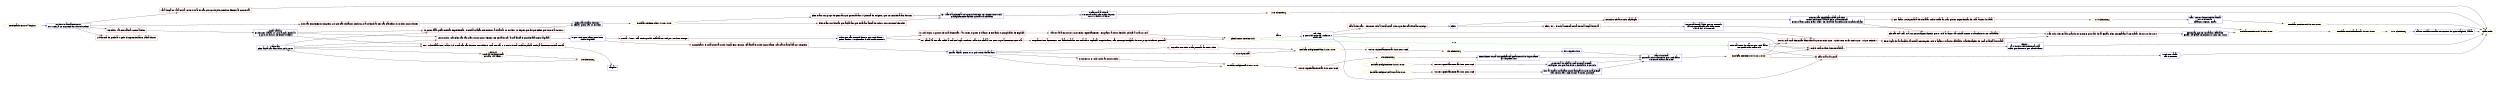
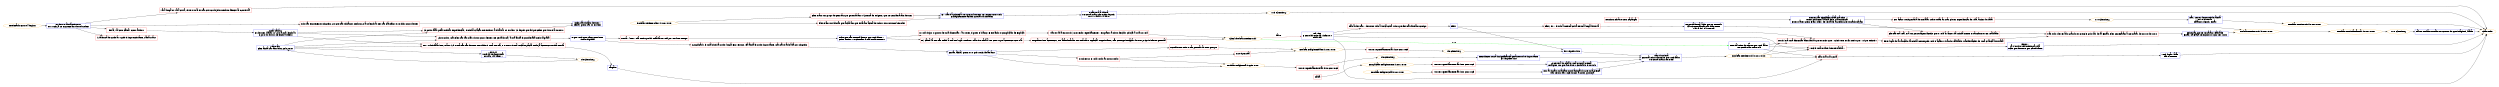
edge "Eles?" -> "Dominus Thrax e seus capangas": now "Eles?" -> "Eu respeito isso"
edge "Vocês não tinham deuses… Afinal, quem são os Orokin?" -> "Boolean LettieOrokin1 is now true.": removed
node "Acredito, vai com calma. Como assim?": label "Acredito, vai com calma. Como assim?" -> "Peraí, vai com calma. Como assim?"
node "Sua forma de quebrar o gelo é impressionante, sabia disso?": label "Sua forma de quebrar o gelo é impressionante, sabia disso?" -> "Sua forma de quebrar o gelo é impressionante, sabia suas?"
node "Check como LettieDuviri": label "Check como LettieDuviri" -> "Check boolean LettieDuviri"
node "Acredito em mim e nas pessoas ao meu redor": label "Acredito em mim e nas pessoas ao meu redor" -> "Acredito em mim e nas pessoas ao meu porque"
edge "Então, afinal, quem ou o quê vocês idolatram?" -> "Isso é pessoal": now "O universo. O Void. Tudo ao nosso redor" -> "Isso é pessoal"
node "Rsrs, sí Você vai se acostumar Ou não, vai saber…": color orange -> blue
node "Você tem razão Não é mesmo": label "Você tem razão Não é mesmo" -> "Você lugar razão Não é mesmo"
node "Boolean ReligionAll is now true.": label "Boolean ReligionAll is now true." -> "Boolean ReligionAll is quis true."
node "Boolean ReligionNone is now true.": label "Boolean ReligionNone is now true." -> "Complicado ReligionNone is now true."
node "Boolean ReligionSelf is errado true.": label "Boolean ReligionSelf is errado true." -> "Boolean ReligionSelf is now true."
node "Nada": added
edge "Lárgate" -> "Chat ends.": added
